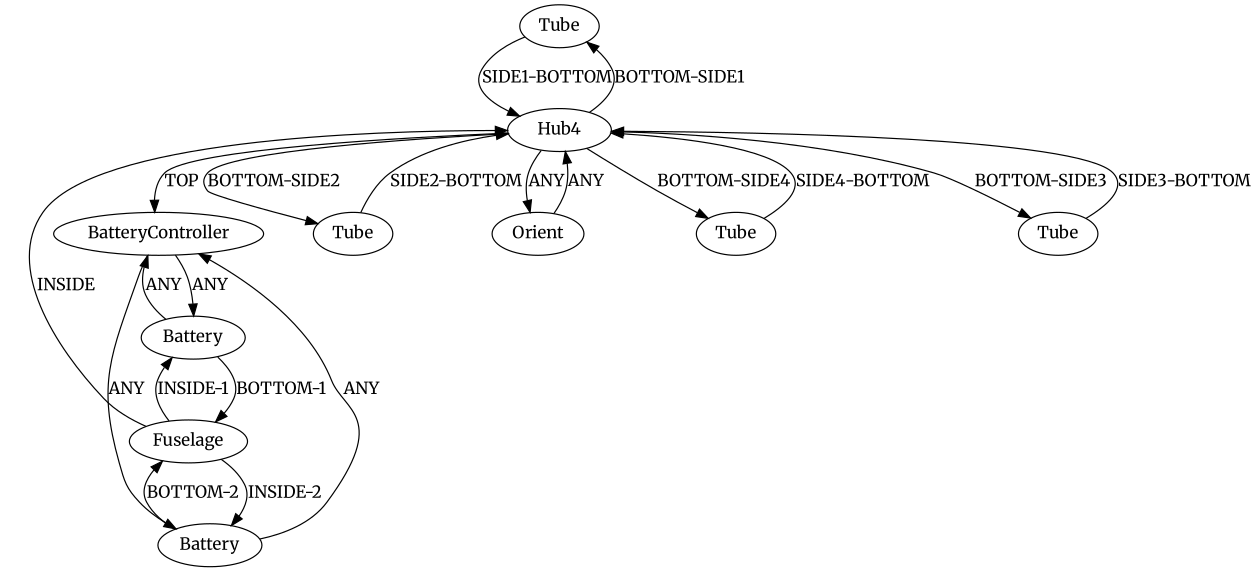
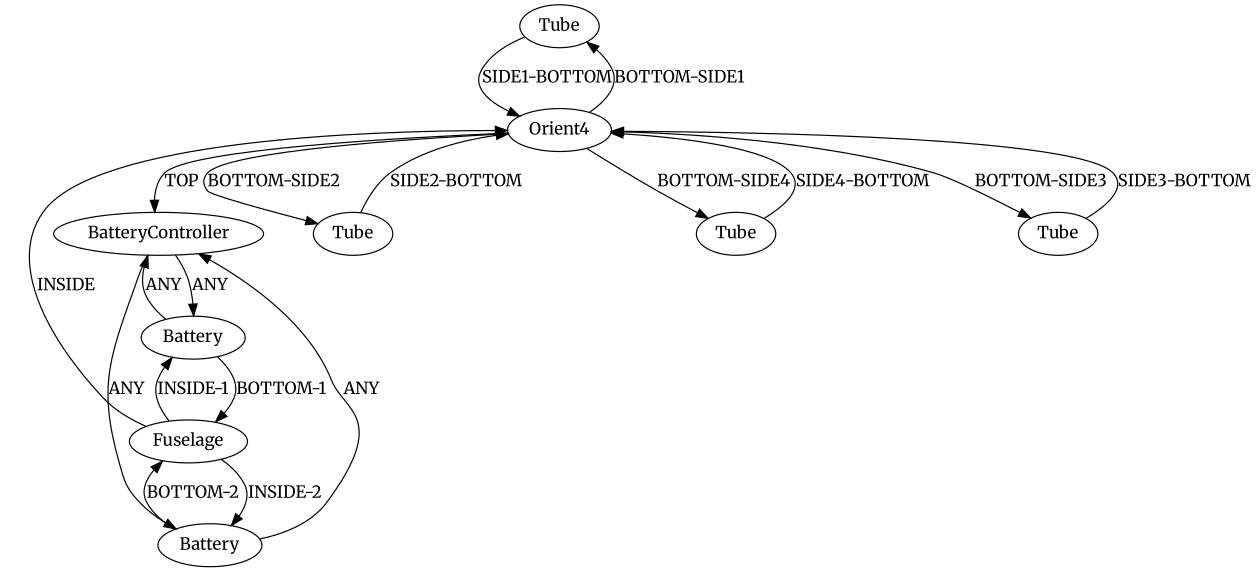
node "Hub4": label "Hub4" -> "Orient4"
node "Orient": removed
